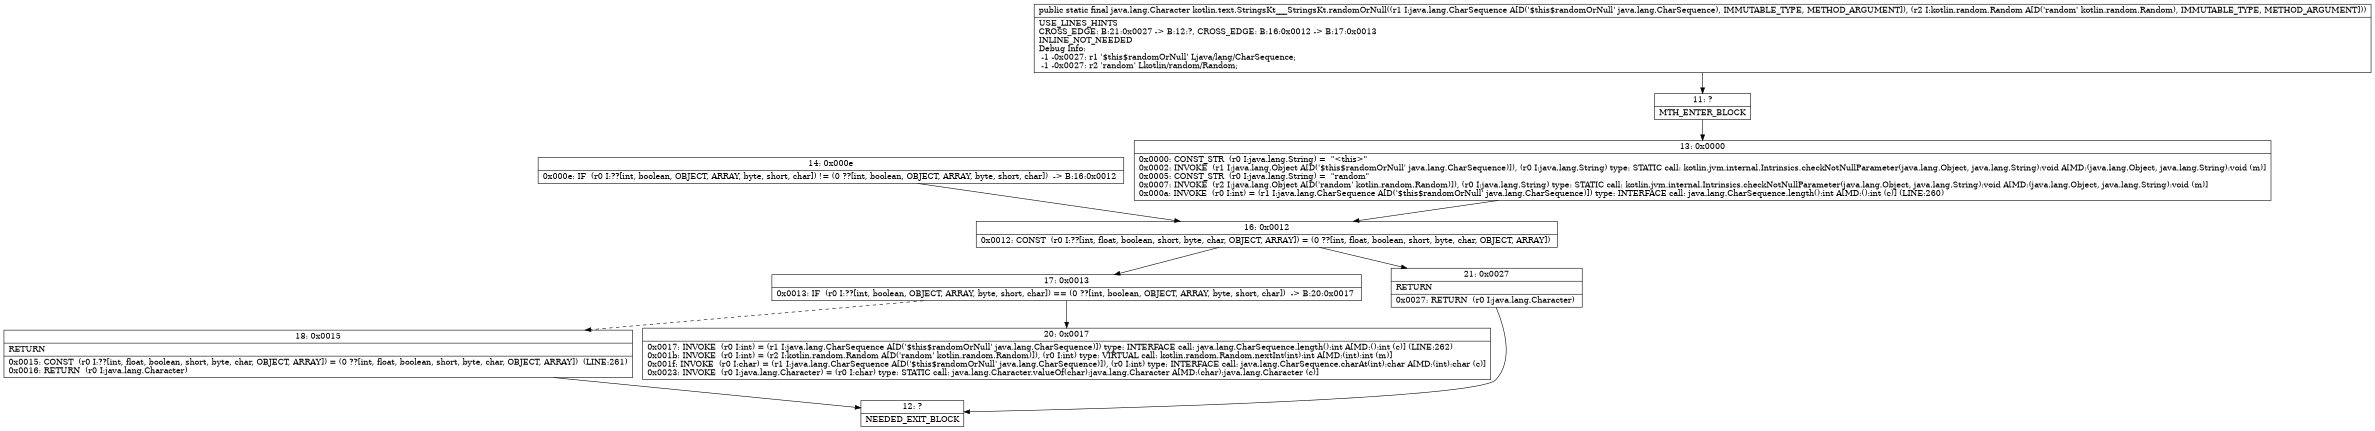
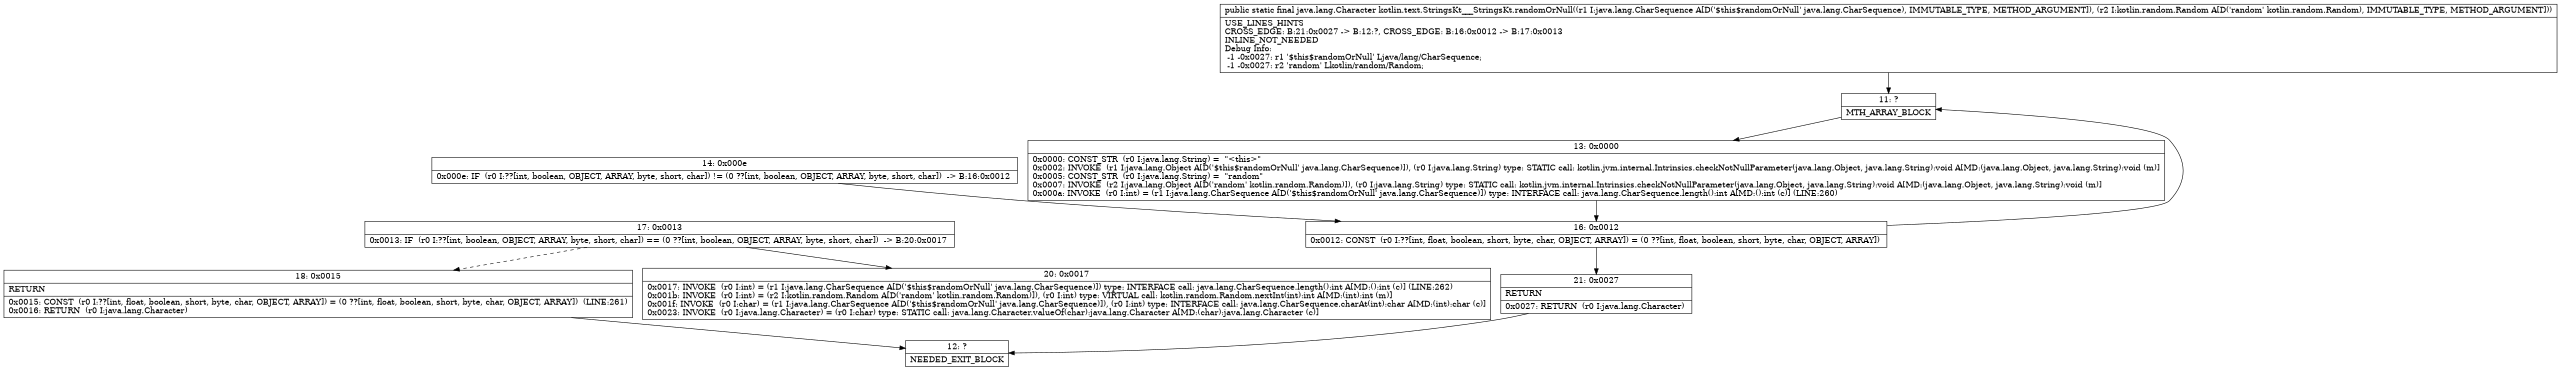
node "11: ?": text "MTH_ENTER_BLOCK" -> "MTH_ARRAY_BLOCK"
edge "16: 0x0012" -> "17: 0x0013": now "16: 0x0012" -> "11: ?"
